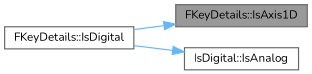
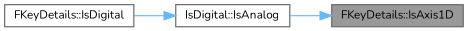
edge "FKeyDetails::IsDigital" -> "FKeyDetails::IsAxis1D": now "IsDigital::IsAnalog" -> "FKeyDetails::IsAxis1D"
